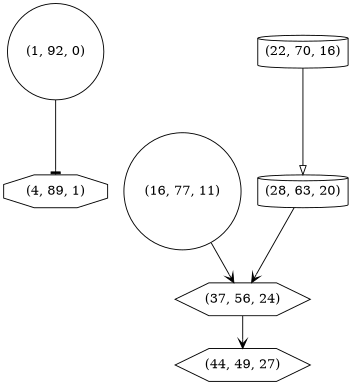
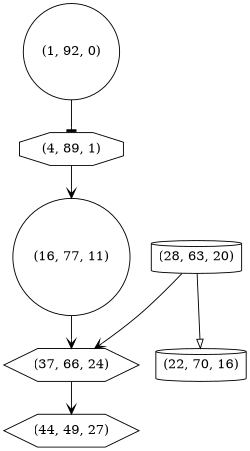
edge "(22, 70, 16)" -> "(28, 63, 20)": reversed
edge "(4, 89, 1)" -> "(16, 77, 11)": added
node "(37, 56, 24)": label "(37, 56, 24)" -> "(37, 66, 24)"
